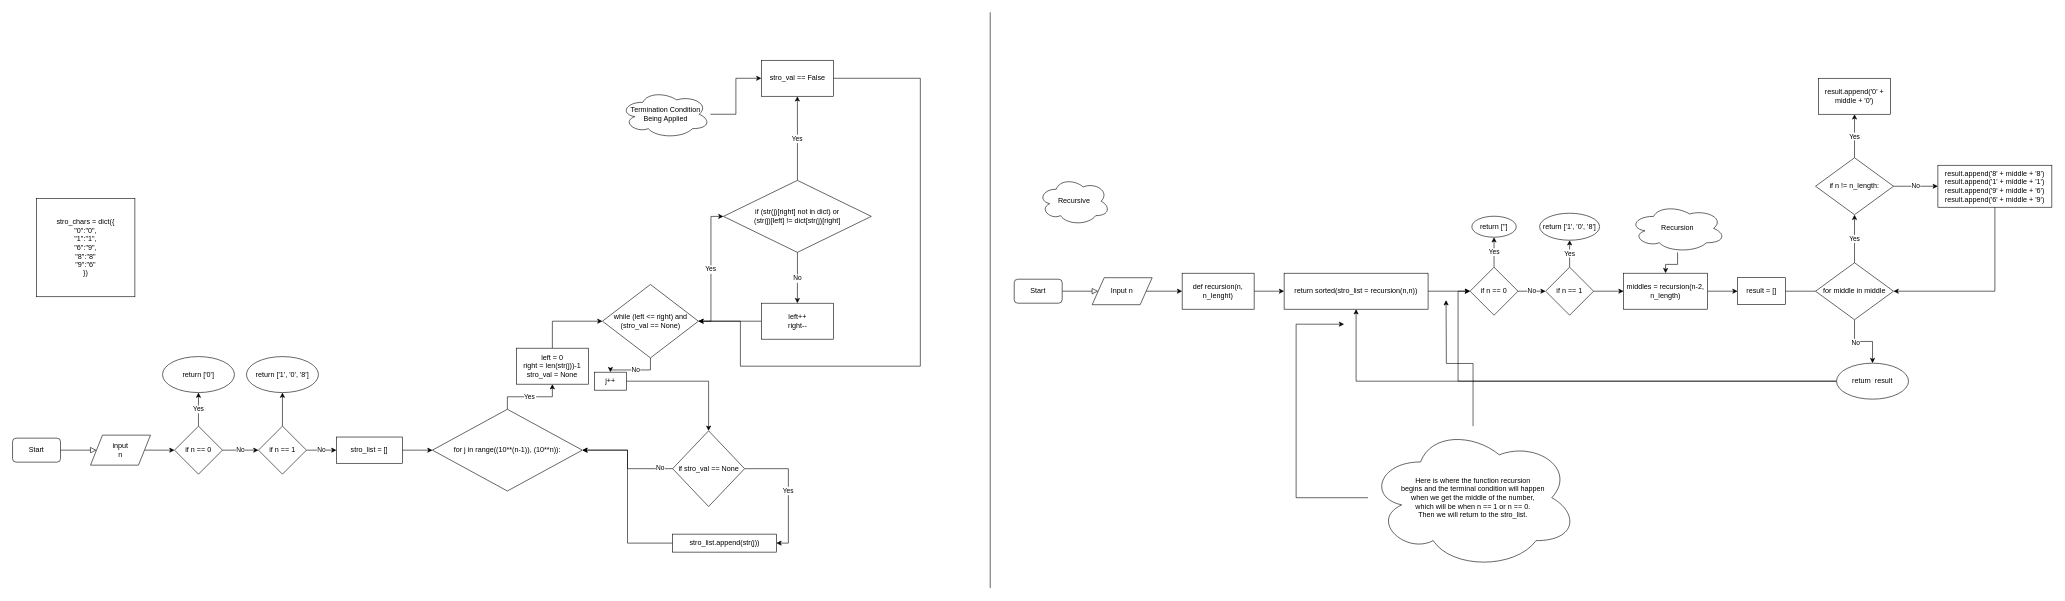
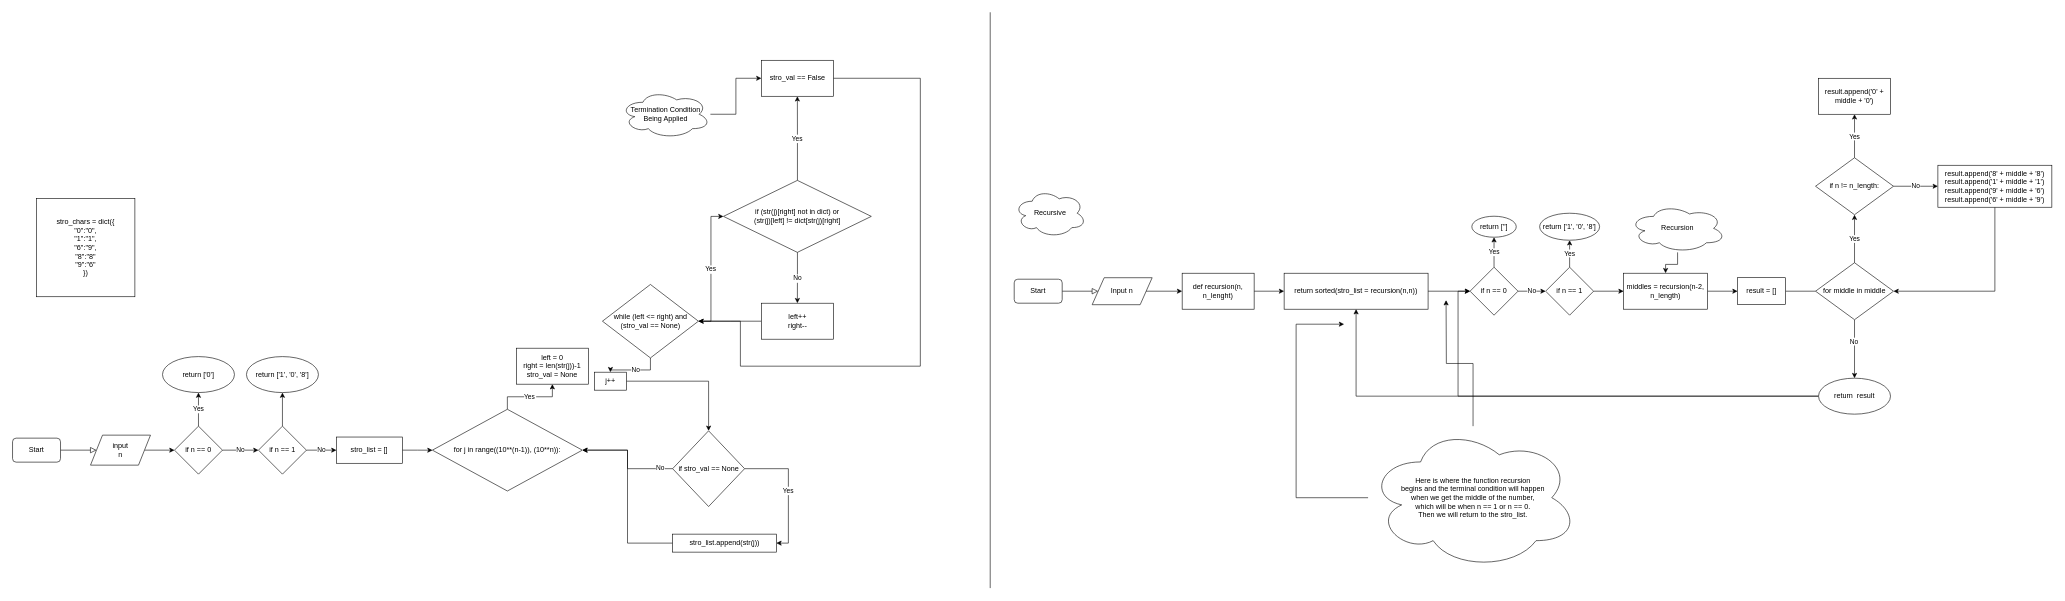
node "Recursive": moved (1074, 201) -> (1050, 213)
edge "left = 0 right = len(str(j))-1 stro_val = None" -> "while (left <= right) and (stro_val == None)": removed
node "return result": moved (1873, 381) -> (1855, 396)
